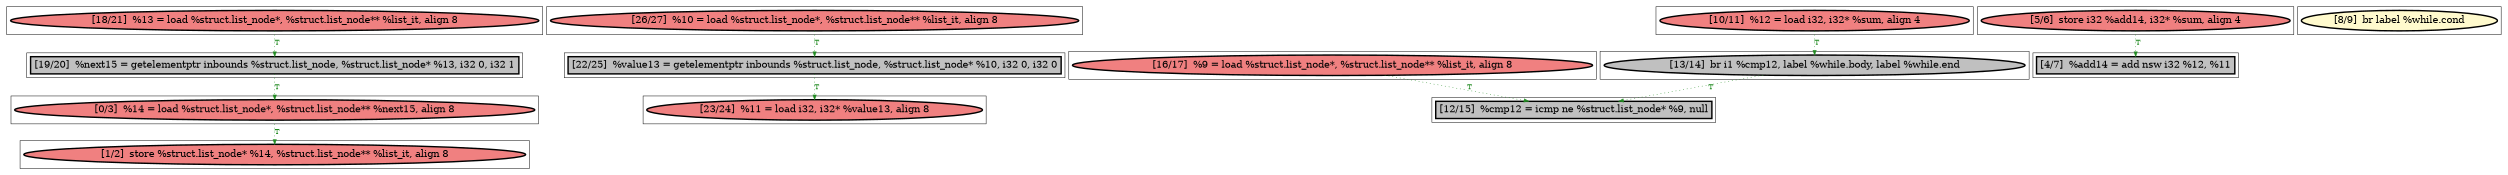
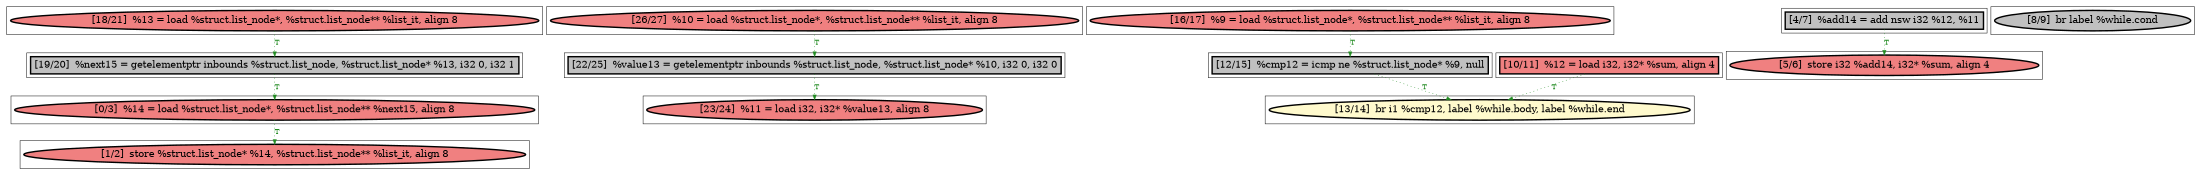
node "[10/11]  %12 = load i32, i32* %sum, align 4": shape ellipse -> box
node "[8/9]  br label %while.cond": fillcolor lemonchiffon -> grey
edge "[5/6]  store i32 %add14, i32* %sum, align 4" -> "[4/7]  %add14 = add nsw i32 %12, %11": reversed
node "[13/14]  br i1 %cmp12, label %while.body, label %while.end": fillcolor grey -> lemonchiffon
edge "[13/14]  br i1 %cmp12, label %while.body, label %while.end" -> "[12/15]  %cmp12 = icmp ne %struct.list_node* %9, null": reversed
